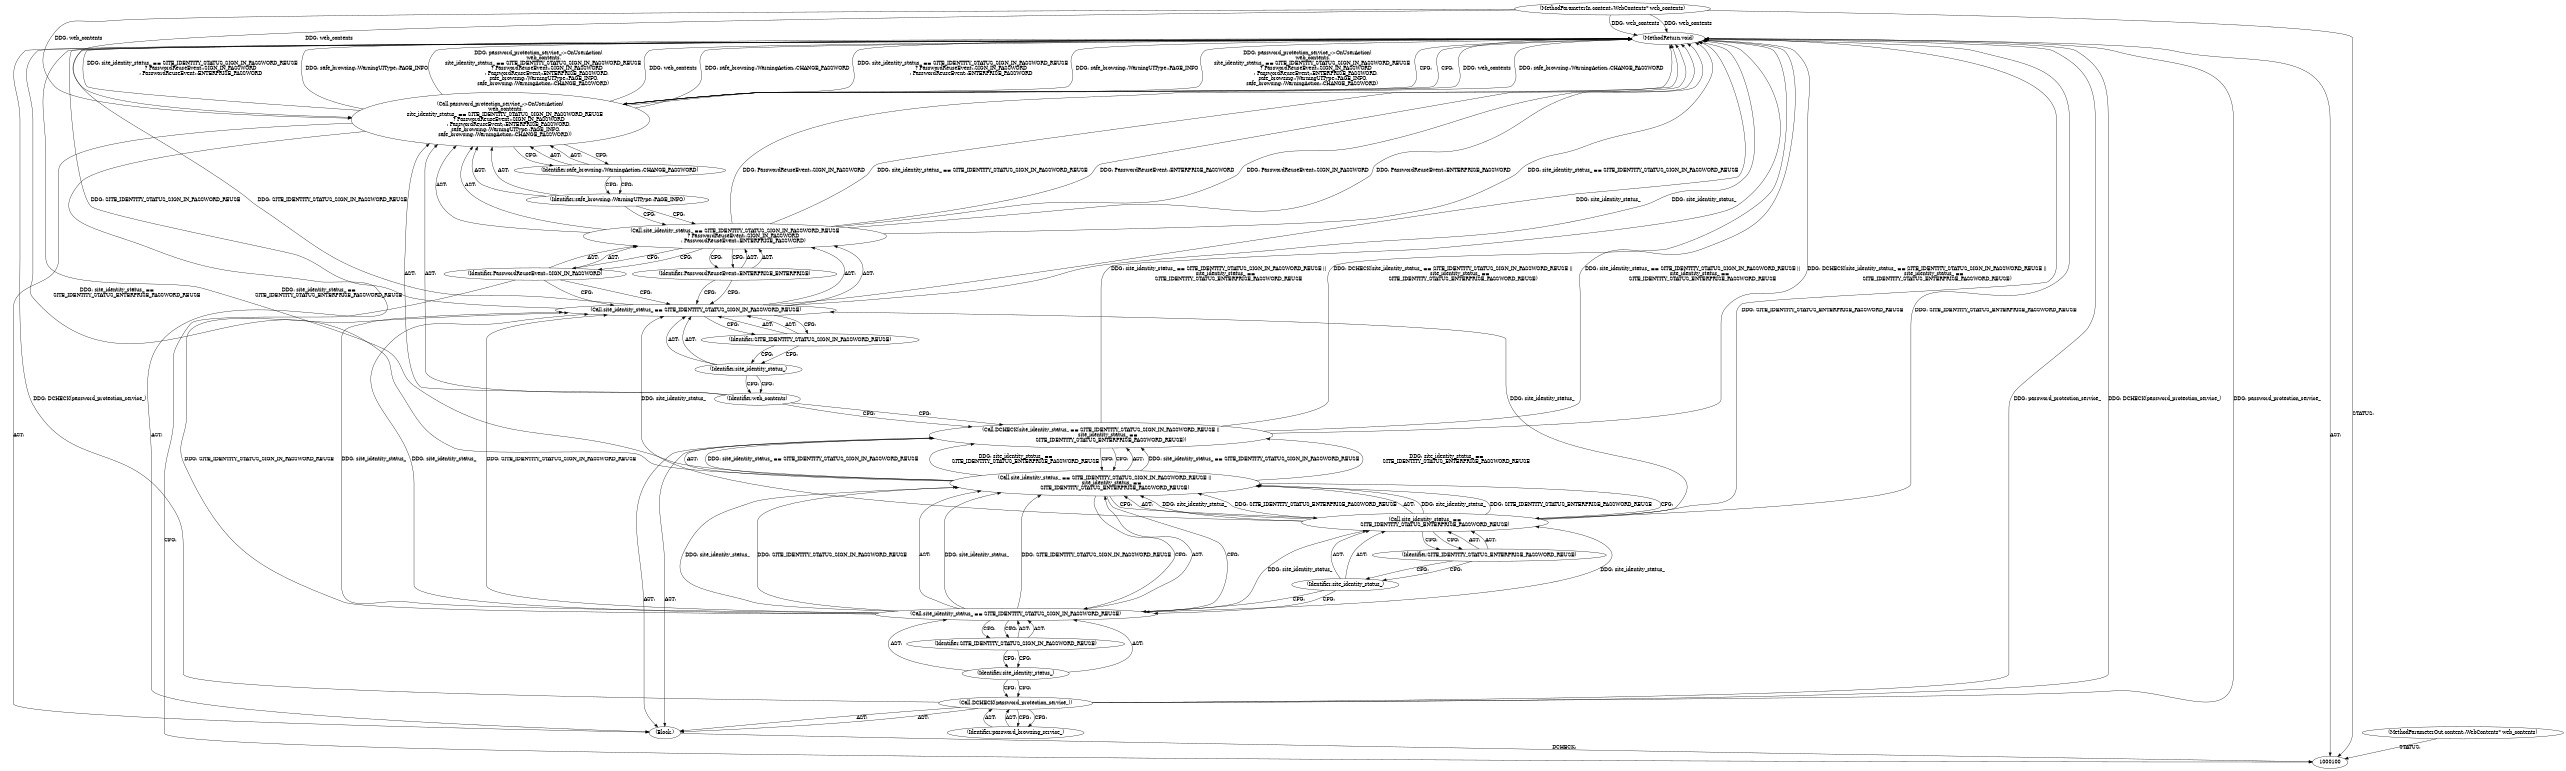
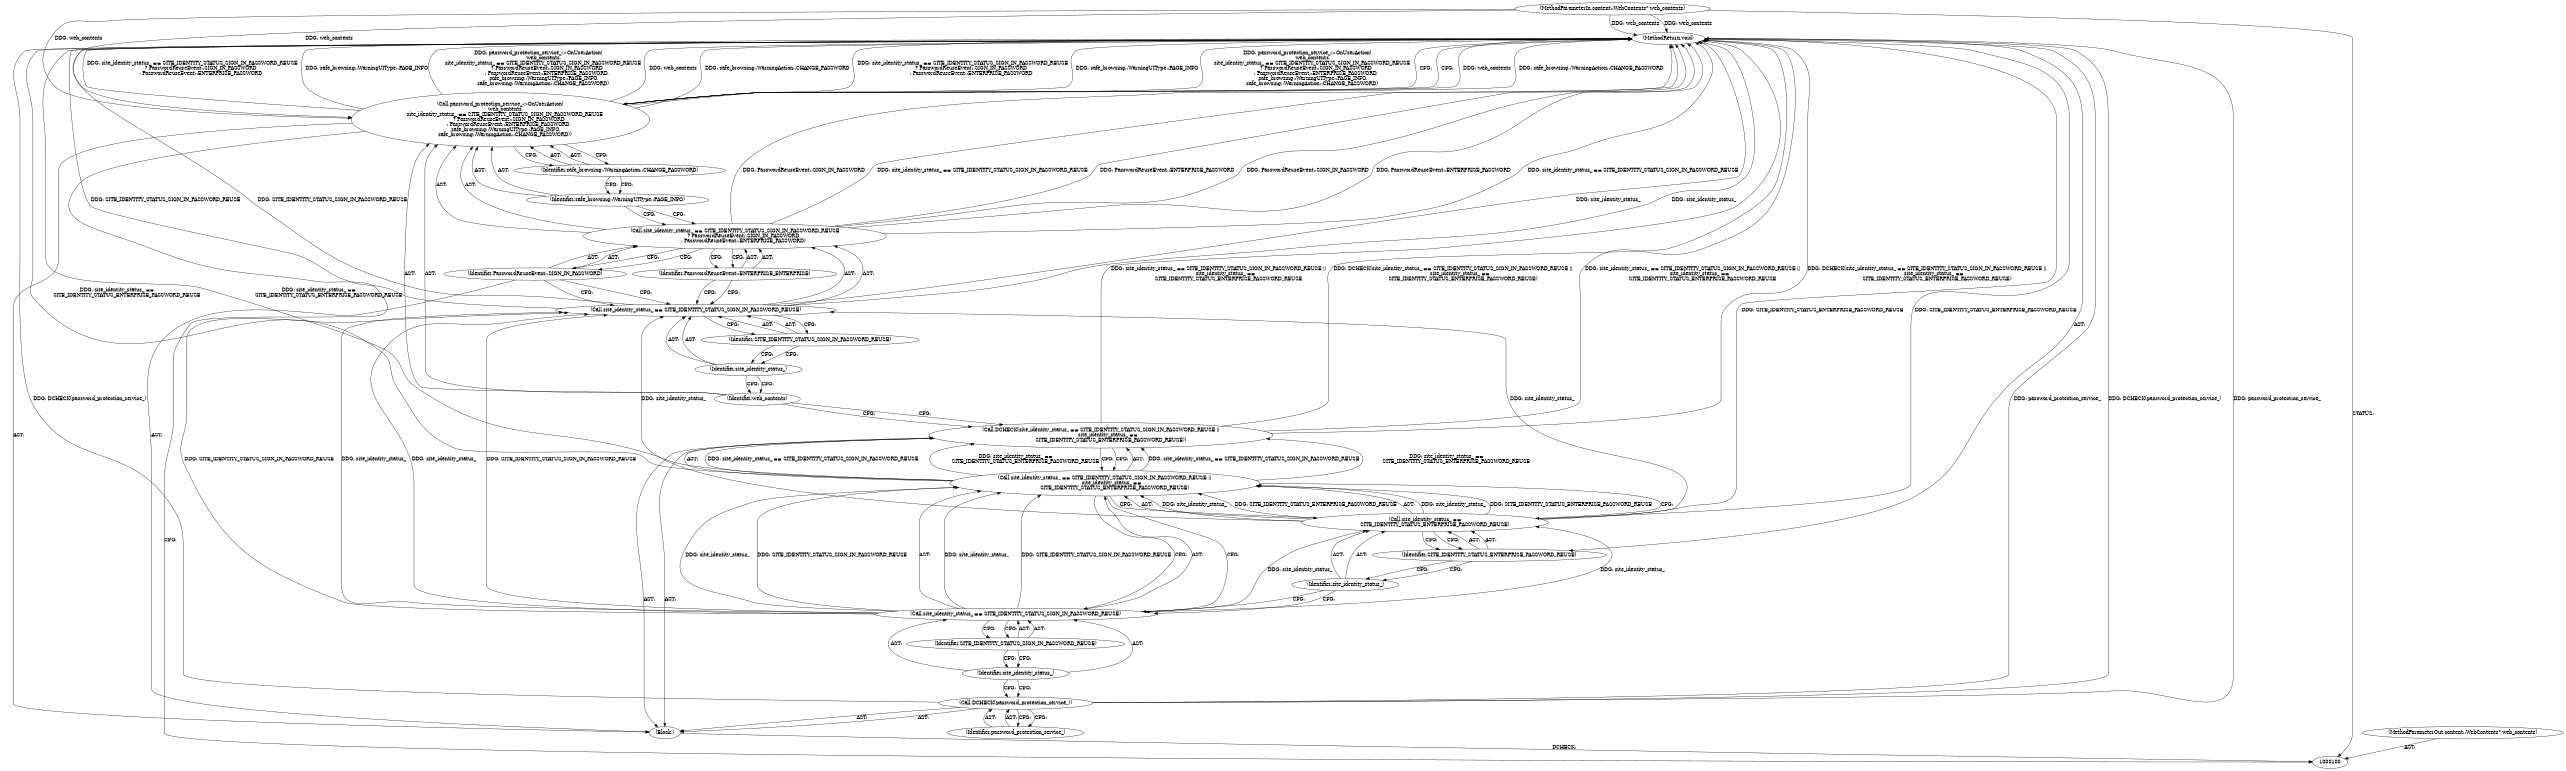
edge "(MethodReturn,void)" -> "1000100": now "(MethodReturn,void)" -> "(Identifier,SITE_IDENTITY_STATUS_ENTERPRISE_PASSWORD_REUSE)"
node "(Identifier,password_browsing_service_)": label "(Identifier,password_browsing_service_)" -> "(Identifier,password_protection_service_)"
edge "(MethodParameterOut,content::WebContents* web_contents)" -> "1000100": label "STATUS: " -> "AST: "
